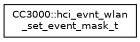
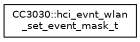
node "CC3000::hci_evnt_wlan _set_event_mask_t": label "CC3000::hci_evnt_wlan _set_event_mask_t" -> "CC3030::hci_evnt_wlan _set_event_mask_t"
